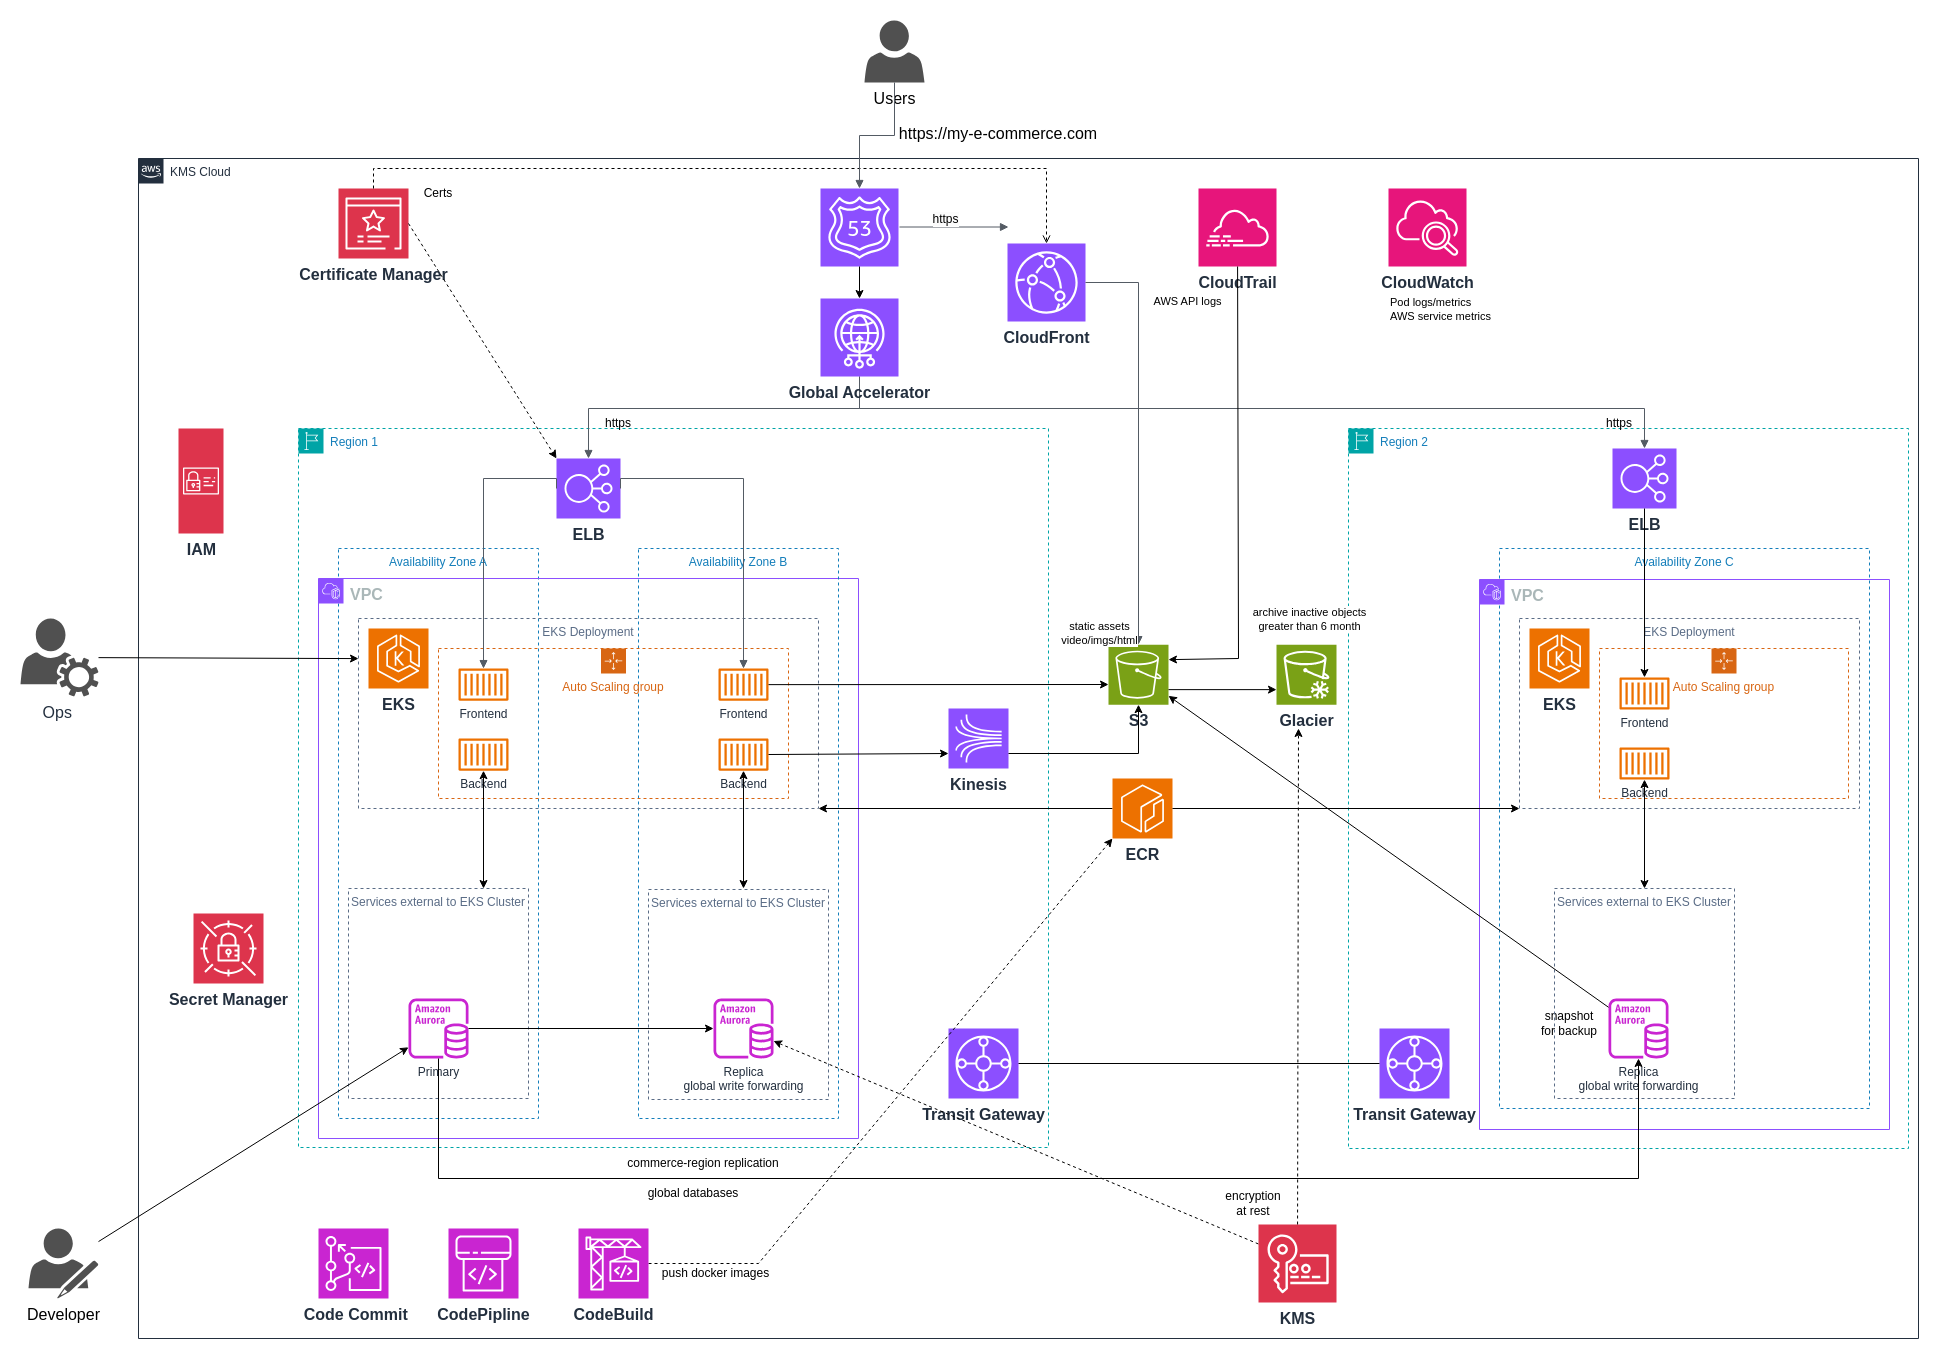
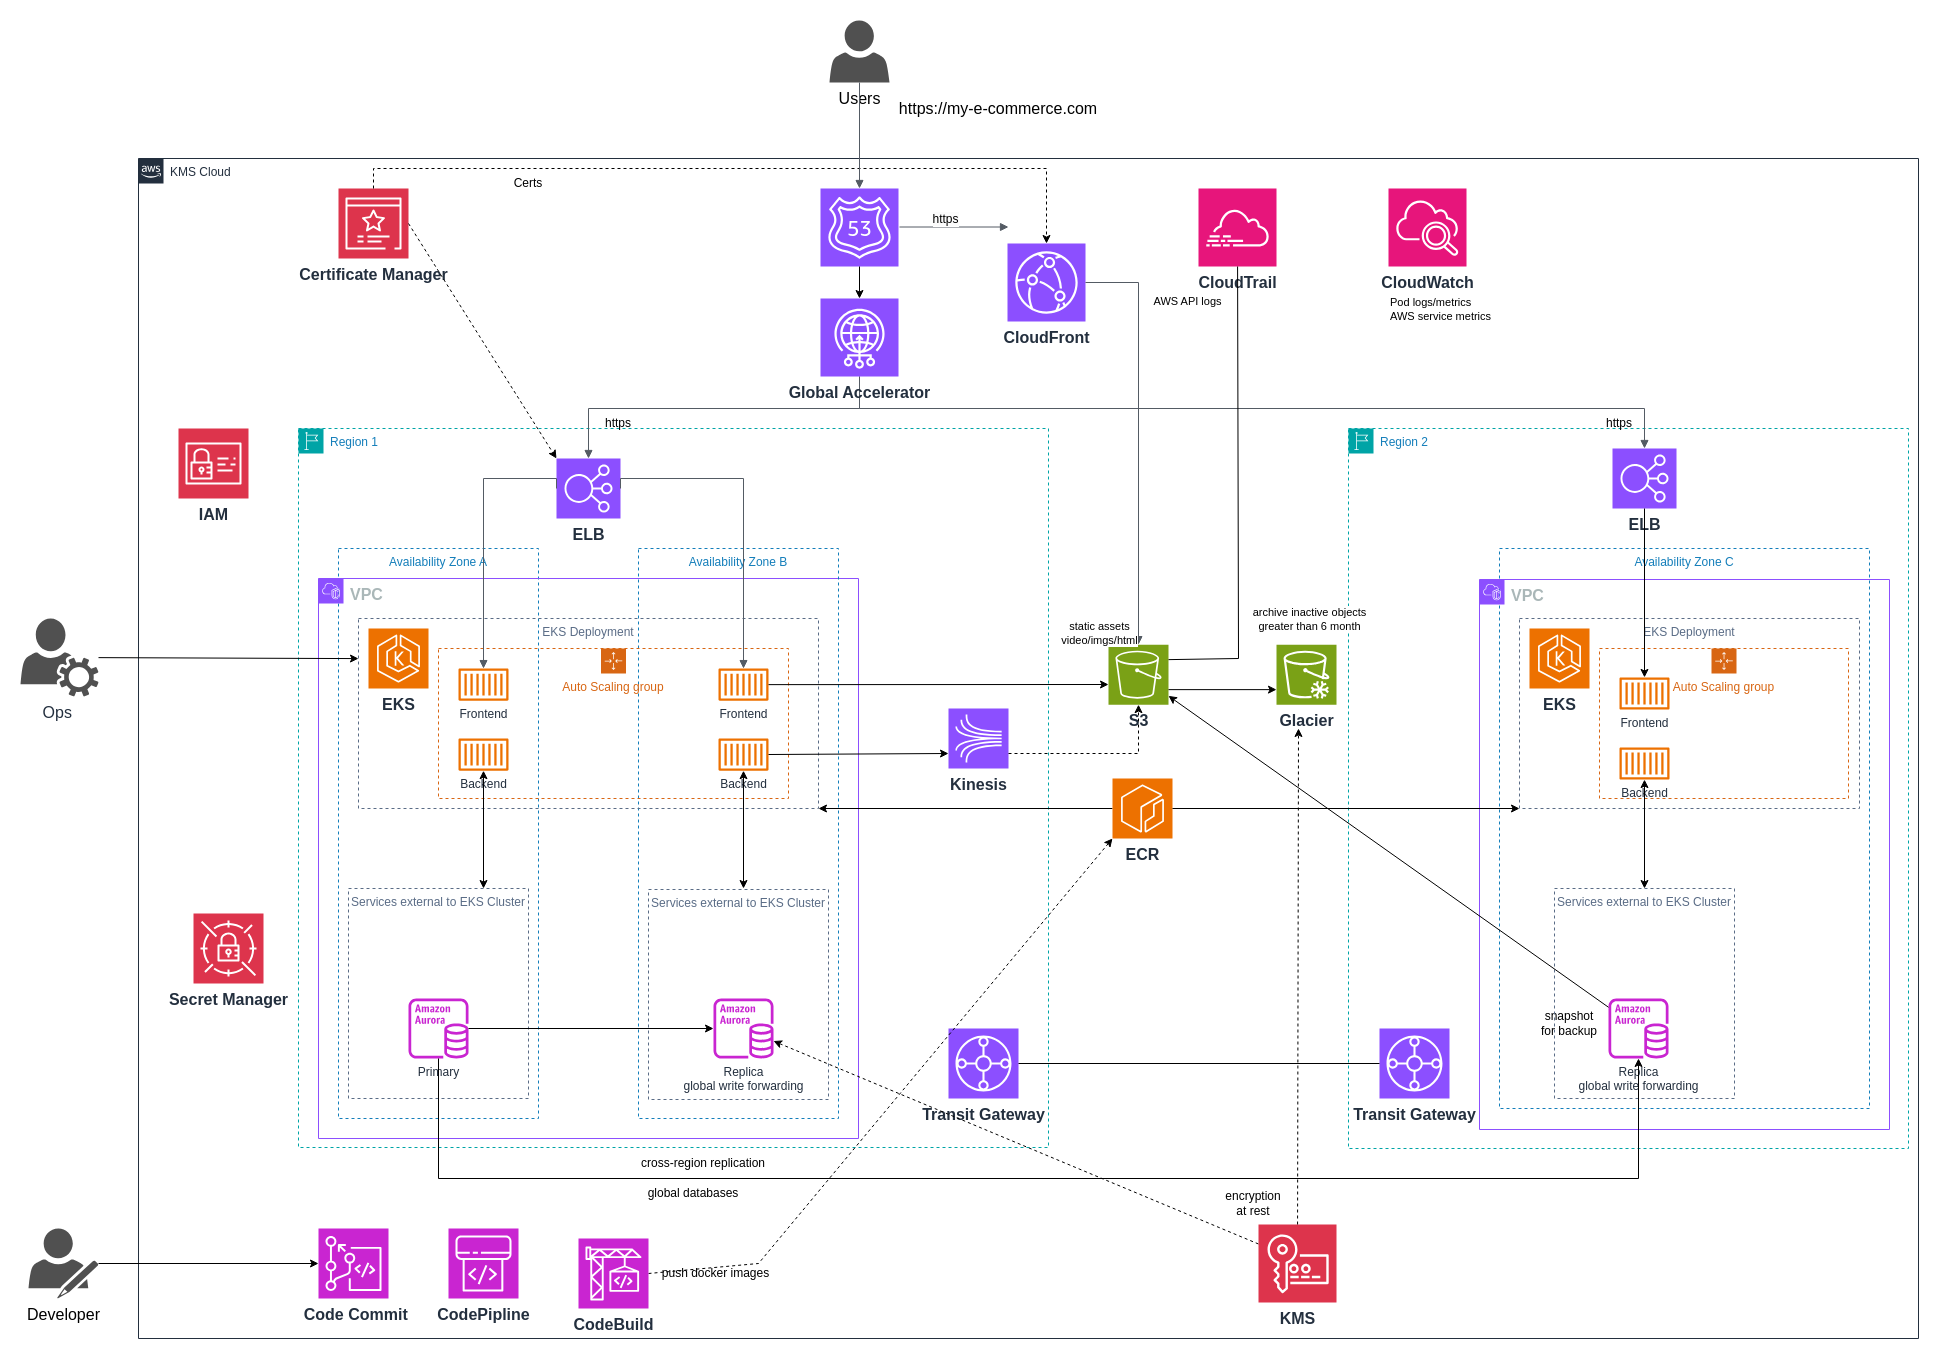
node "Users": moved (895, 52) -> (860, 52)
node "https://my-e-commerce.com": moved (999, 134) -> (999, 109)
node "Certs": moved (439, 194) -> (529, 184)
edge "Certificate Manager" -> "CloudFront": arrowhead open -> classic
node "IAM": size 45x105 -> 70x70
edge "CloudTrail" -> "S3": arrowhead classic -> none
edge "Kinesis" -> "S3": style solid -> dashed
edge "Developer" -> "Primary": now "Developer" -> "Code Commit"
node "commerce-region replication": label "commerce-region replication" -> "cross-region replication"
node "CodeBuild": moved (614, 1264) -> (614, 1274)
